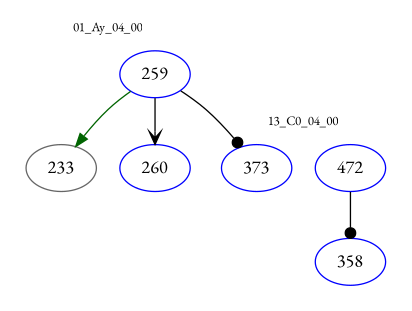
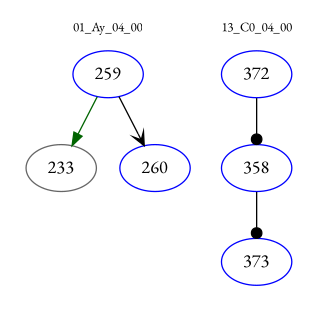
edge "259" -> "373": now "358" -> "373"
node "472": label "472" -> "372"
